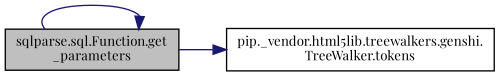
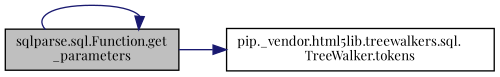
node "pip._vendor.html5lib.treewalkers.genshi. TreeWalker.tokens": label "pip._vendor.html5lib.treewalkers.genshi. TreeWalker.tokens" -> "pip._vendor.html5lib.treewalkers.sql. TreeWalker.tokens"
